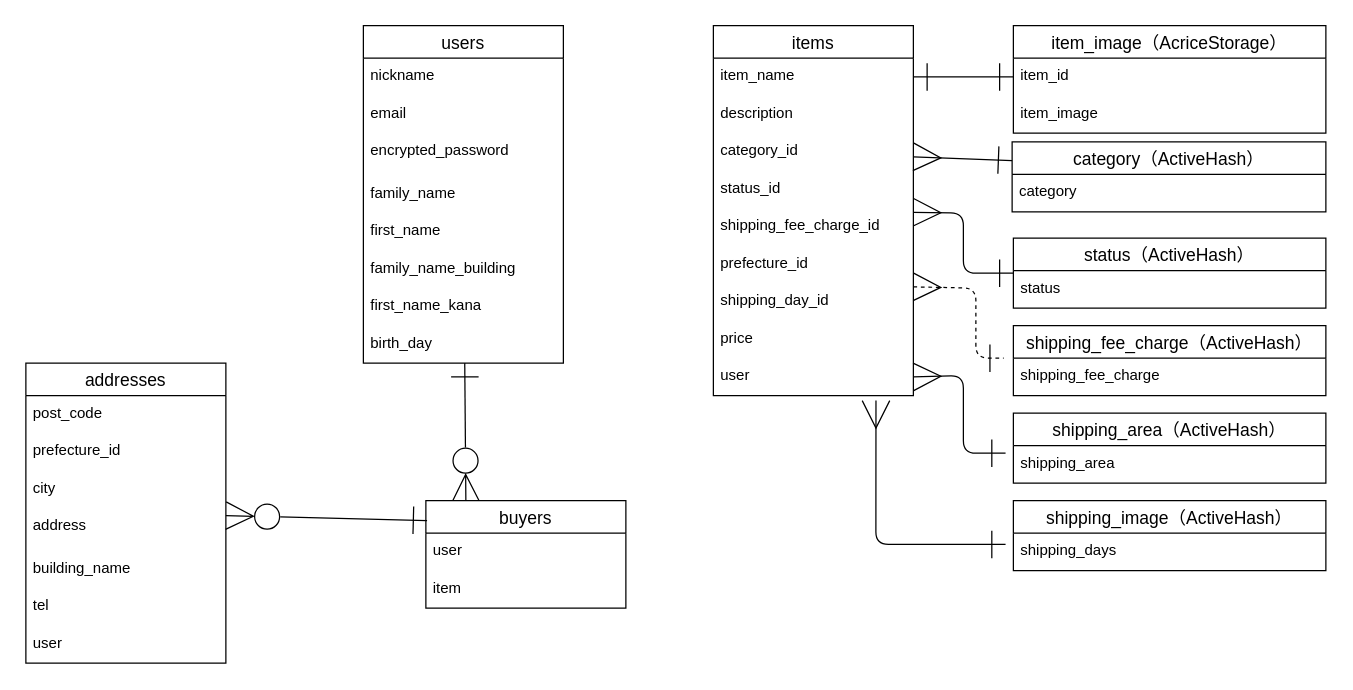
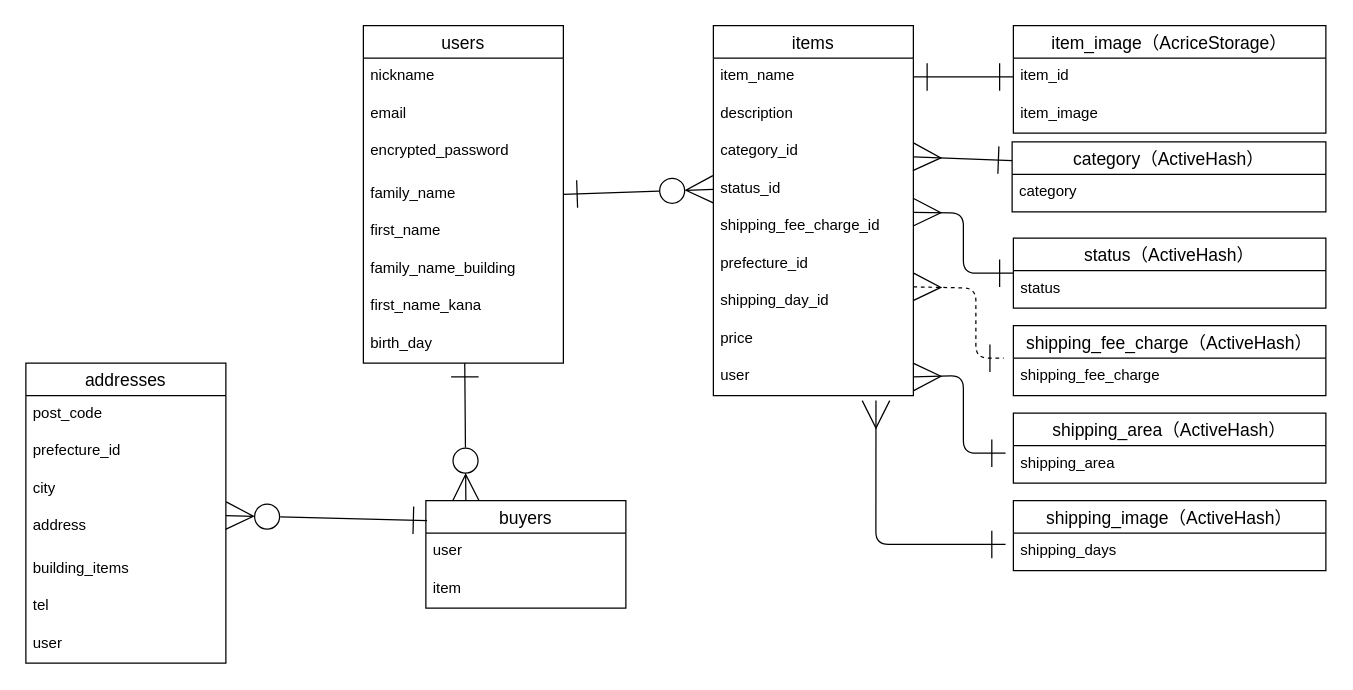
edge "status_id" -- "family_name": added
node "building_name": label "building_name" -> "building_items"
